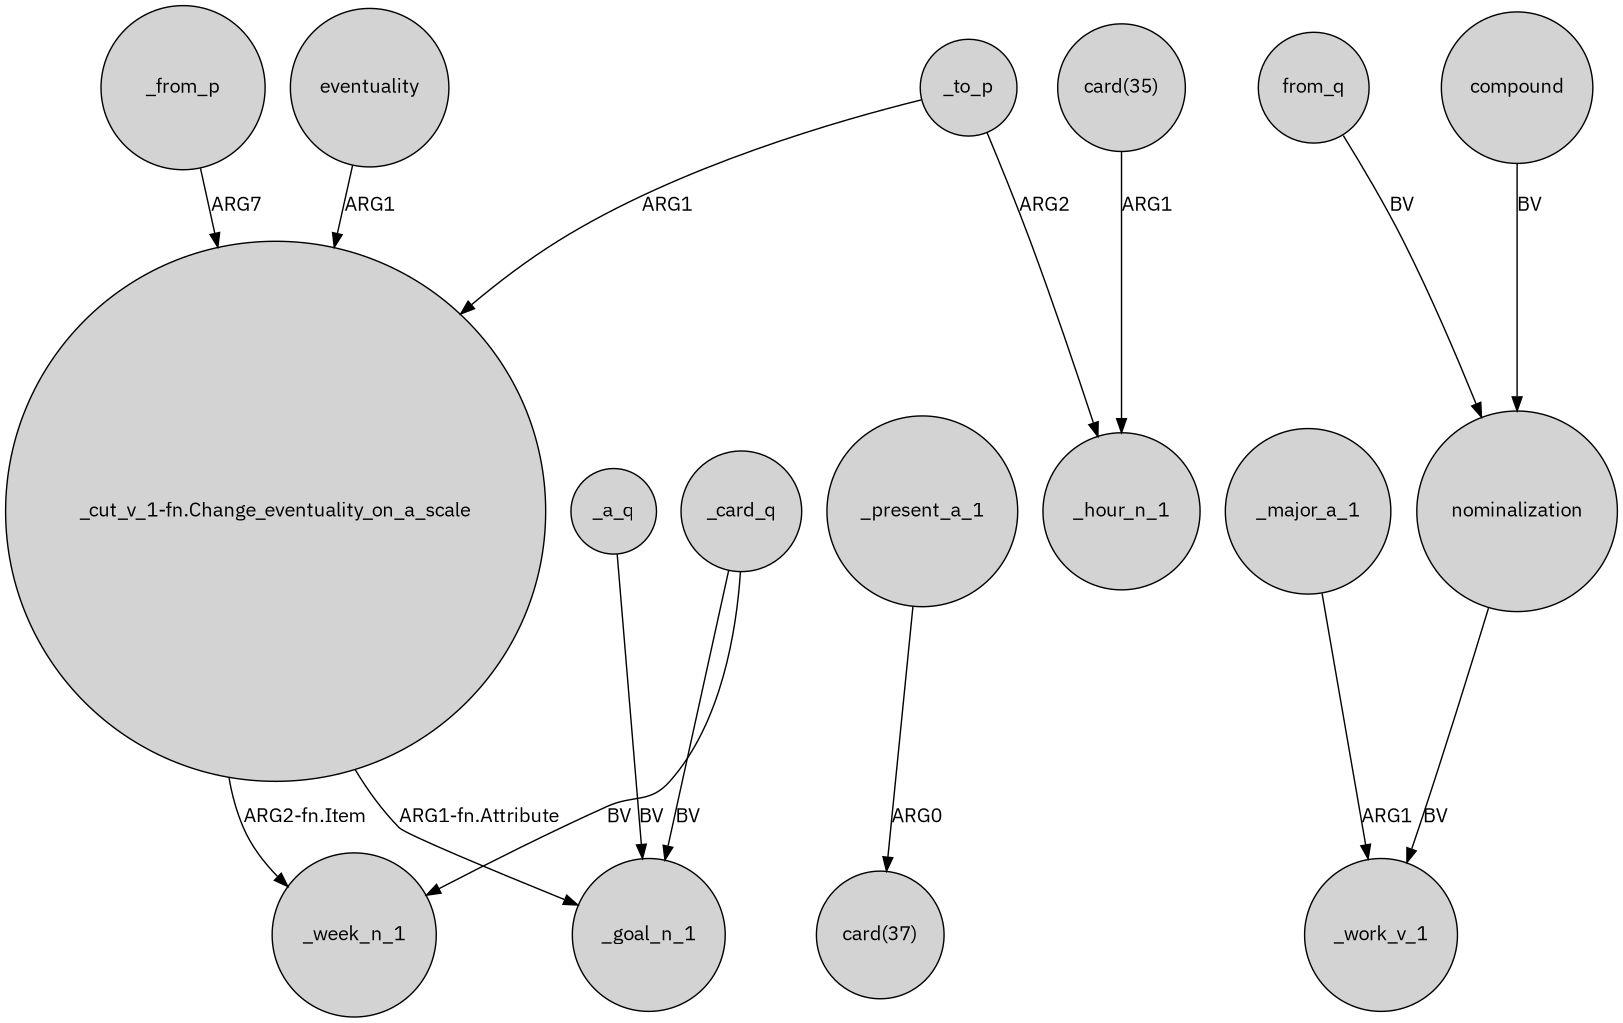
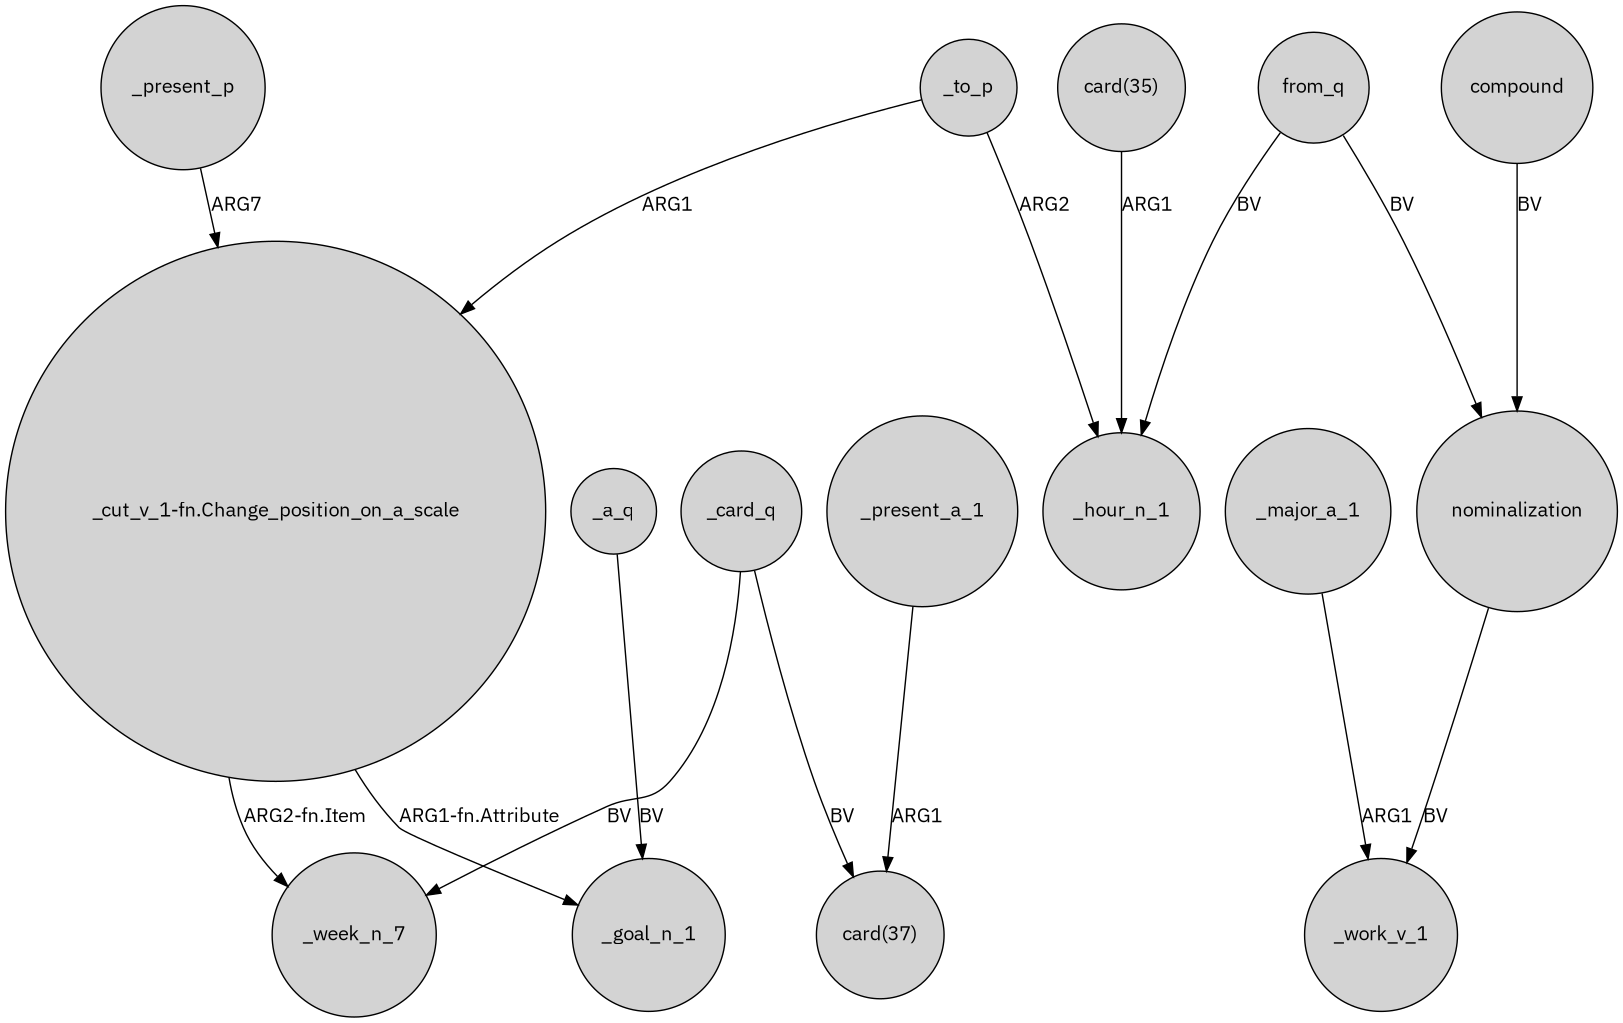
node "_from_p": label "_from_p" -> "_present_p"
node "eventuality": removed
edge "from_q" -> "_hour_n_1": added, label "BV"
node "_cut_v_1-fn.Change_eventuality_on_a_scale": label "_cut_v_1-fn.Change_eventuality_on_a_scale" -> "_cut_v_1-fn.Change_position_on_a_scale"
edge "_card_q" -> "_goal_n_1": now "_card_q" -> "card(37)"
edge "_present_a_1" -> "card(37)": label "ARG0" -> "ARG1"
node "_week_n_1": label "_week_n_1" -> "_week_n_7"
